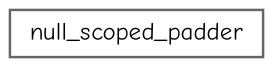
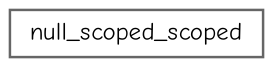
node "null_scoped_padder": label "null_scoped_padder" -> "null_scoped_scoped"
